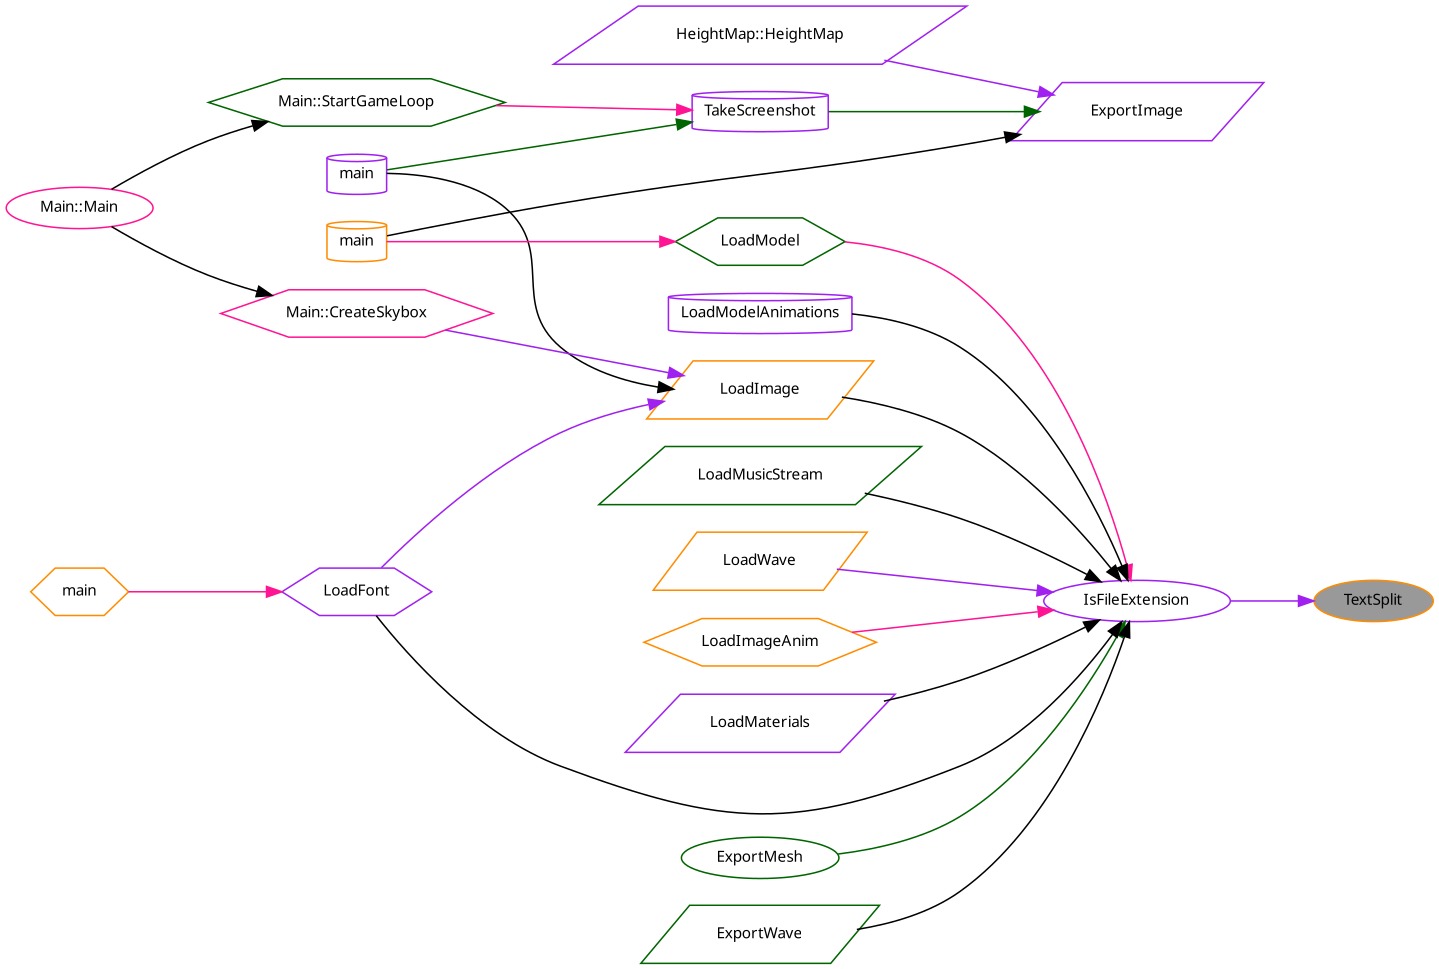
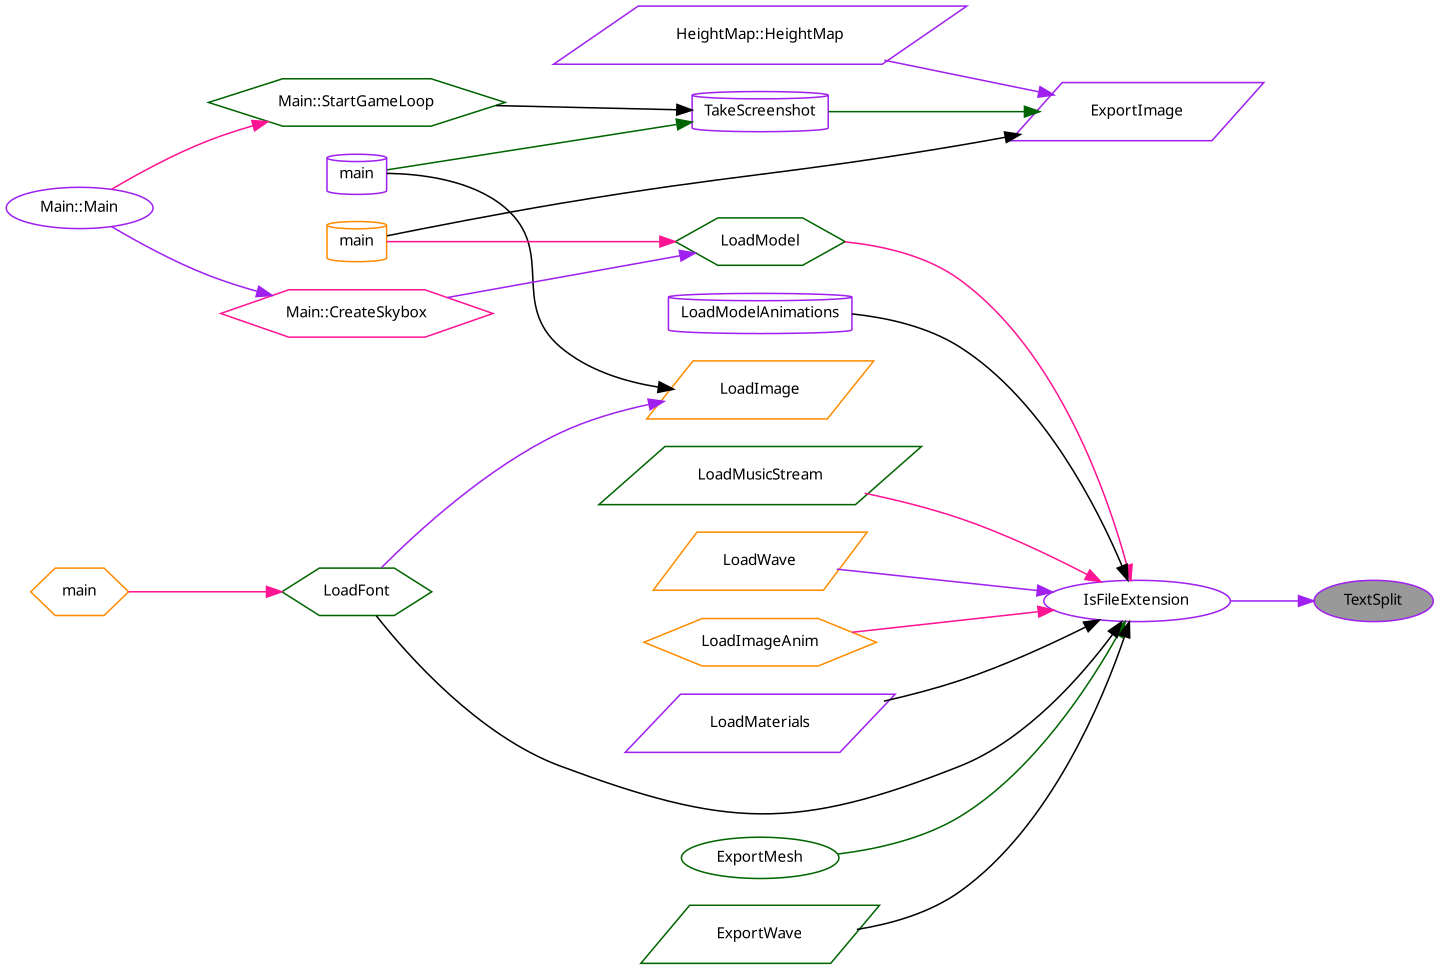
edge "Main::StartGameLoop" -> "TakeScreenshot": color deeppink -> black
edge "Main::Main" -> "Main::StartGameLoop": color black -> deeppink
node "Main::Main": color deeppink -> purple
edge "Main::Main" -> "Main::CreateSkybox": color black -> purple
edge "Main::CreateSkybox" -> "LoadImage": now "Main::CreateSkybox" -> "LoadModel"
edge "LoadImage" -> "IsFileExtension": removed
edge "LoadMusicStream" -> "IsFileExtension": color black -> deeppink
node "LoadFont": color purple -> darkgreen
node "TextSplit": color darkorange -> purple
